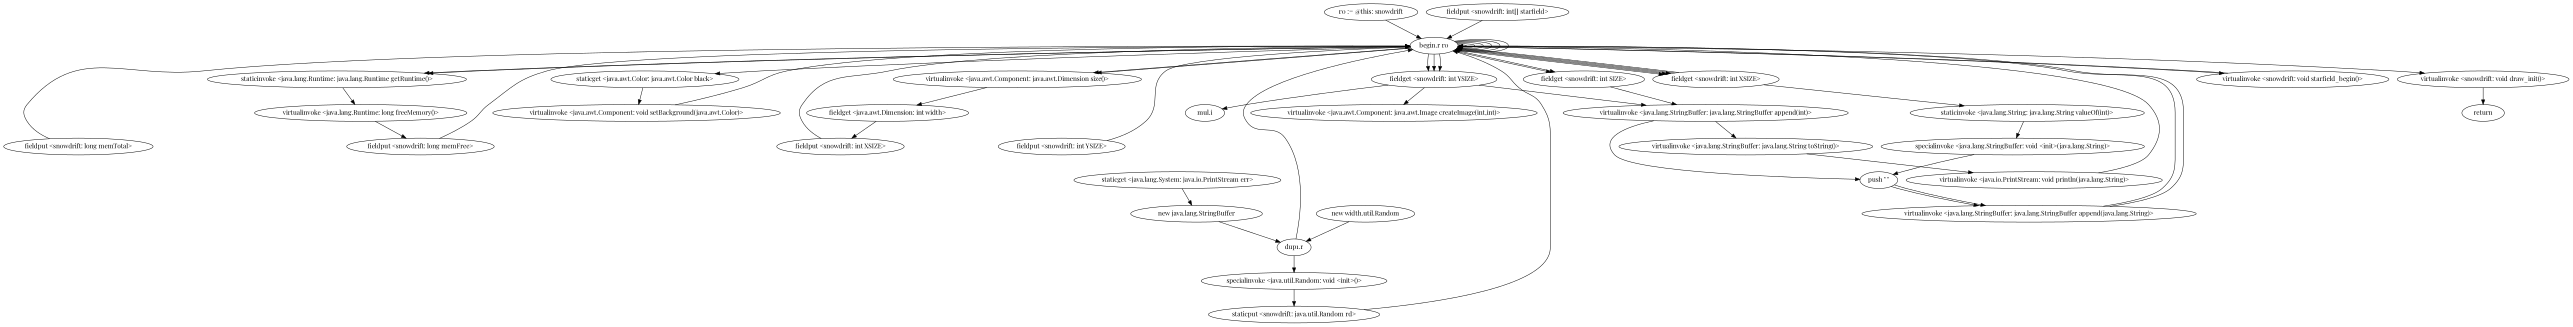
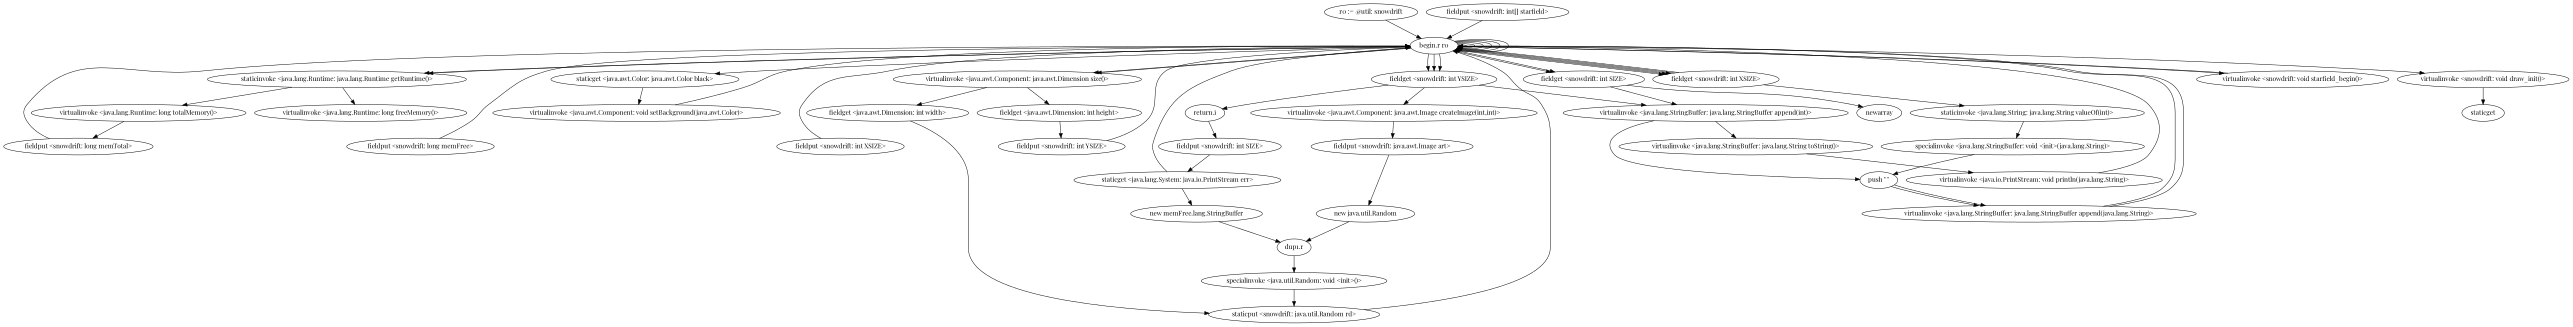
node "r0 := @this: snowdrift": label "r0 := @this: snowdrift" -> "r0 := @util: snowdrift"
edge "dup1.r" -> "begin.r r0": now "staticget <java.lang.System: java.io.PrintStream err>" -> "begin.r r0"
node "virtualinvoke <java.lang.Runtime: long totalMemory()>": added
node "fieldget <java.awt.Dimension: int height>": added
node "mul.i": label "mul.i" -> "return.i"
node "newarray": added
node "return": label "return" -> "staticget"
edge "fieldget <java.awt.Dimension: int width>" -> "fieldput <snowdrift: int XSIZE>": now "fieldget <java.awt.Dimension: int width>" -> "staticput <snowdrift: java.util.Random rd>"
edge "virtualinvoke <java.lang.Runtime: long freeMemory()>" -> "fieldput <snowdrift: long memFree>": removed
node "fieldput <snowdrift: int SIZE>": added
node "fieldput <snowdrift: java.awt.Image art>": added
node "new java.lang.StringBuffer": label "new java.lang.StringBuffer" -> "new memFree.lang.StringBuffer"
node "new width.util.Random": label "new width.util.Random" -> "new java.util.Random"
